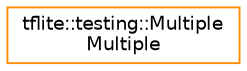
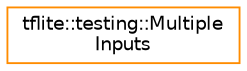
node "tflite::testing::Multiple Multiple": label "tflite::testing::Multiple Multiple" -> "tflite::testing::Multiple Inputs"
